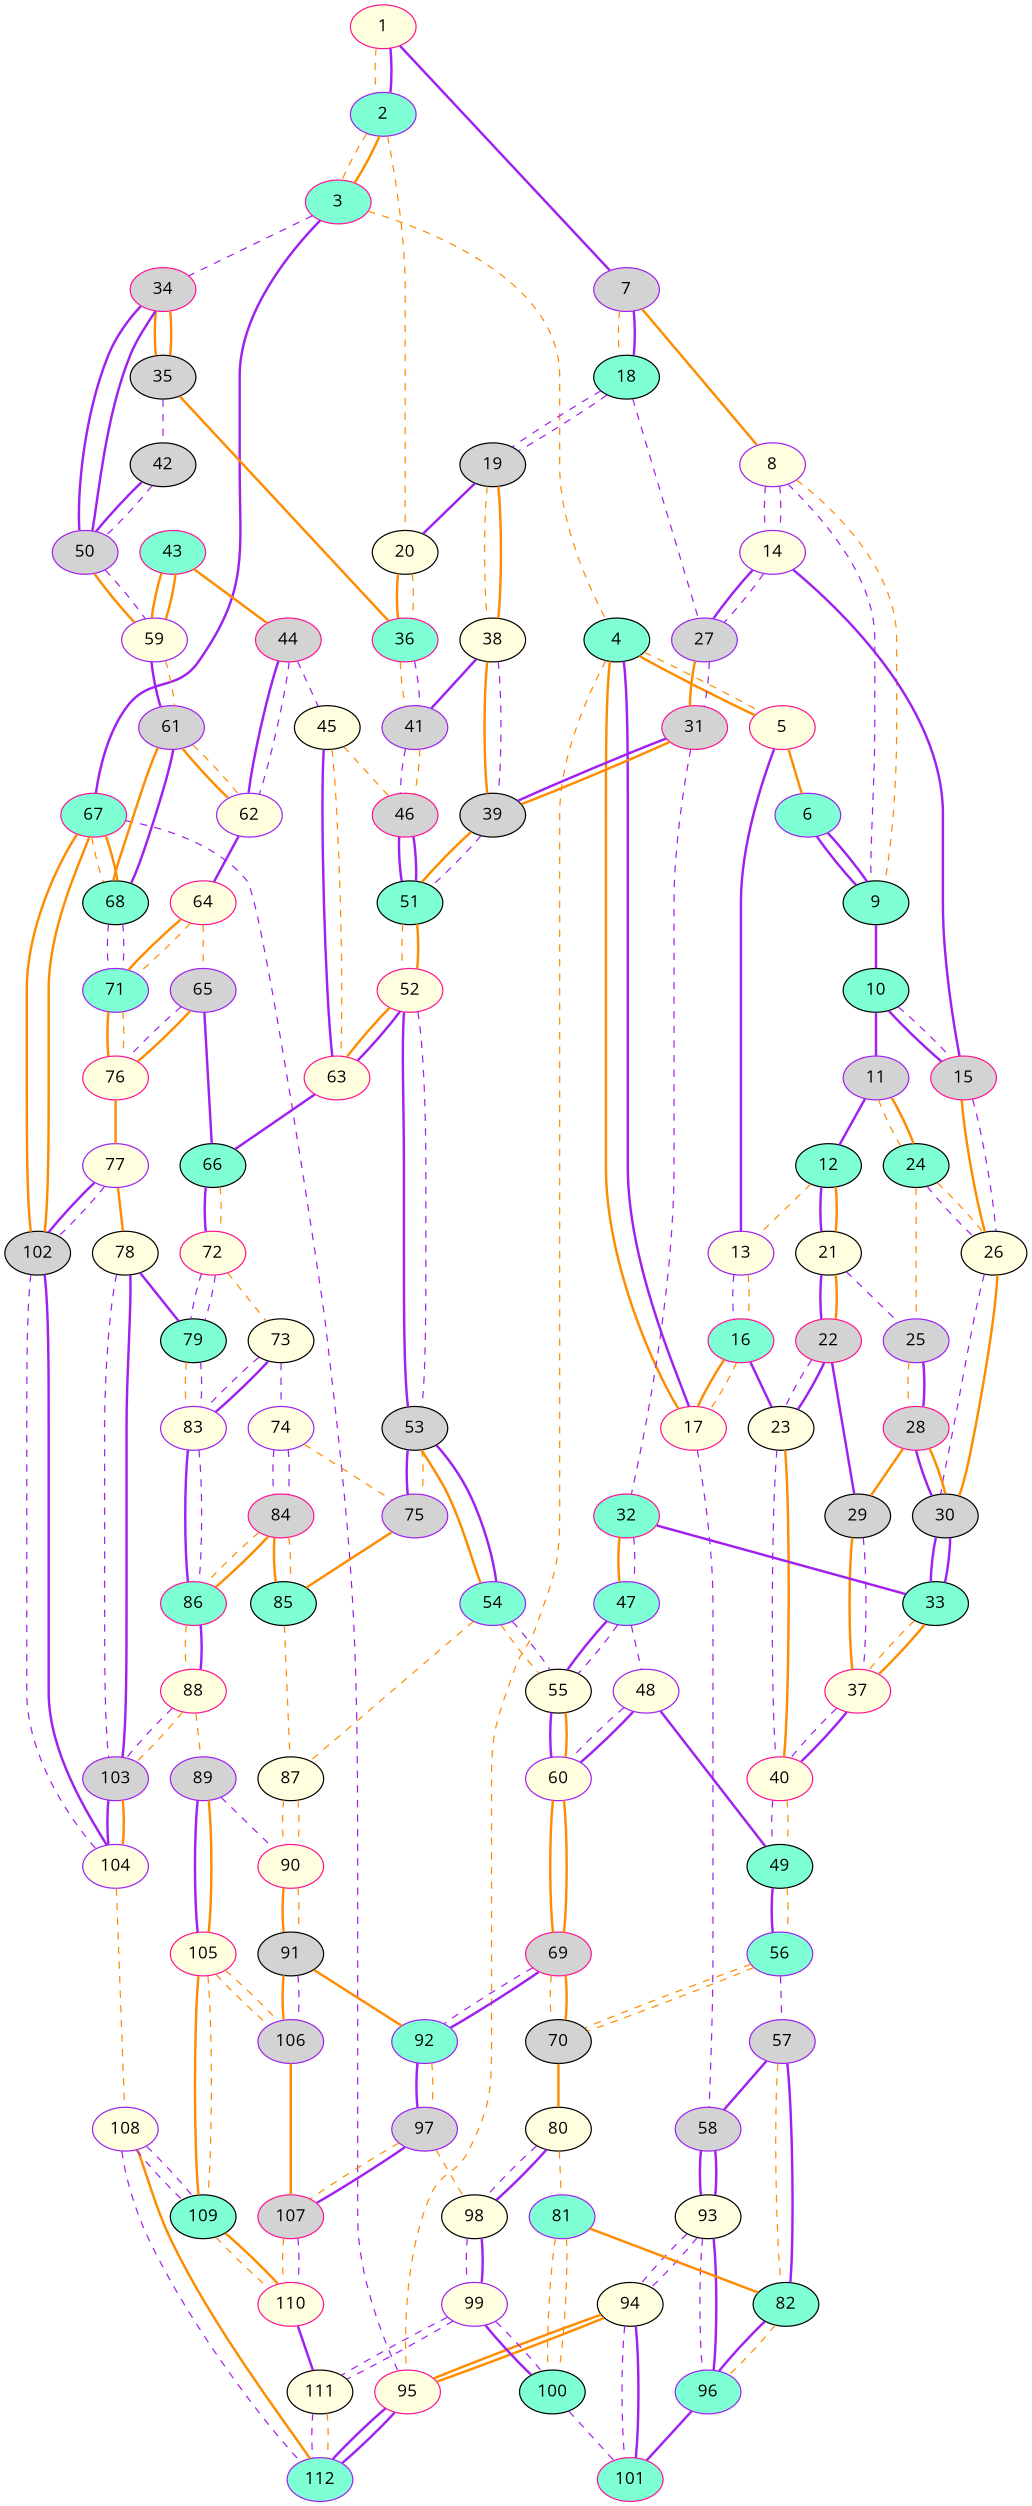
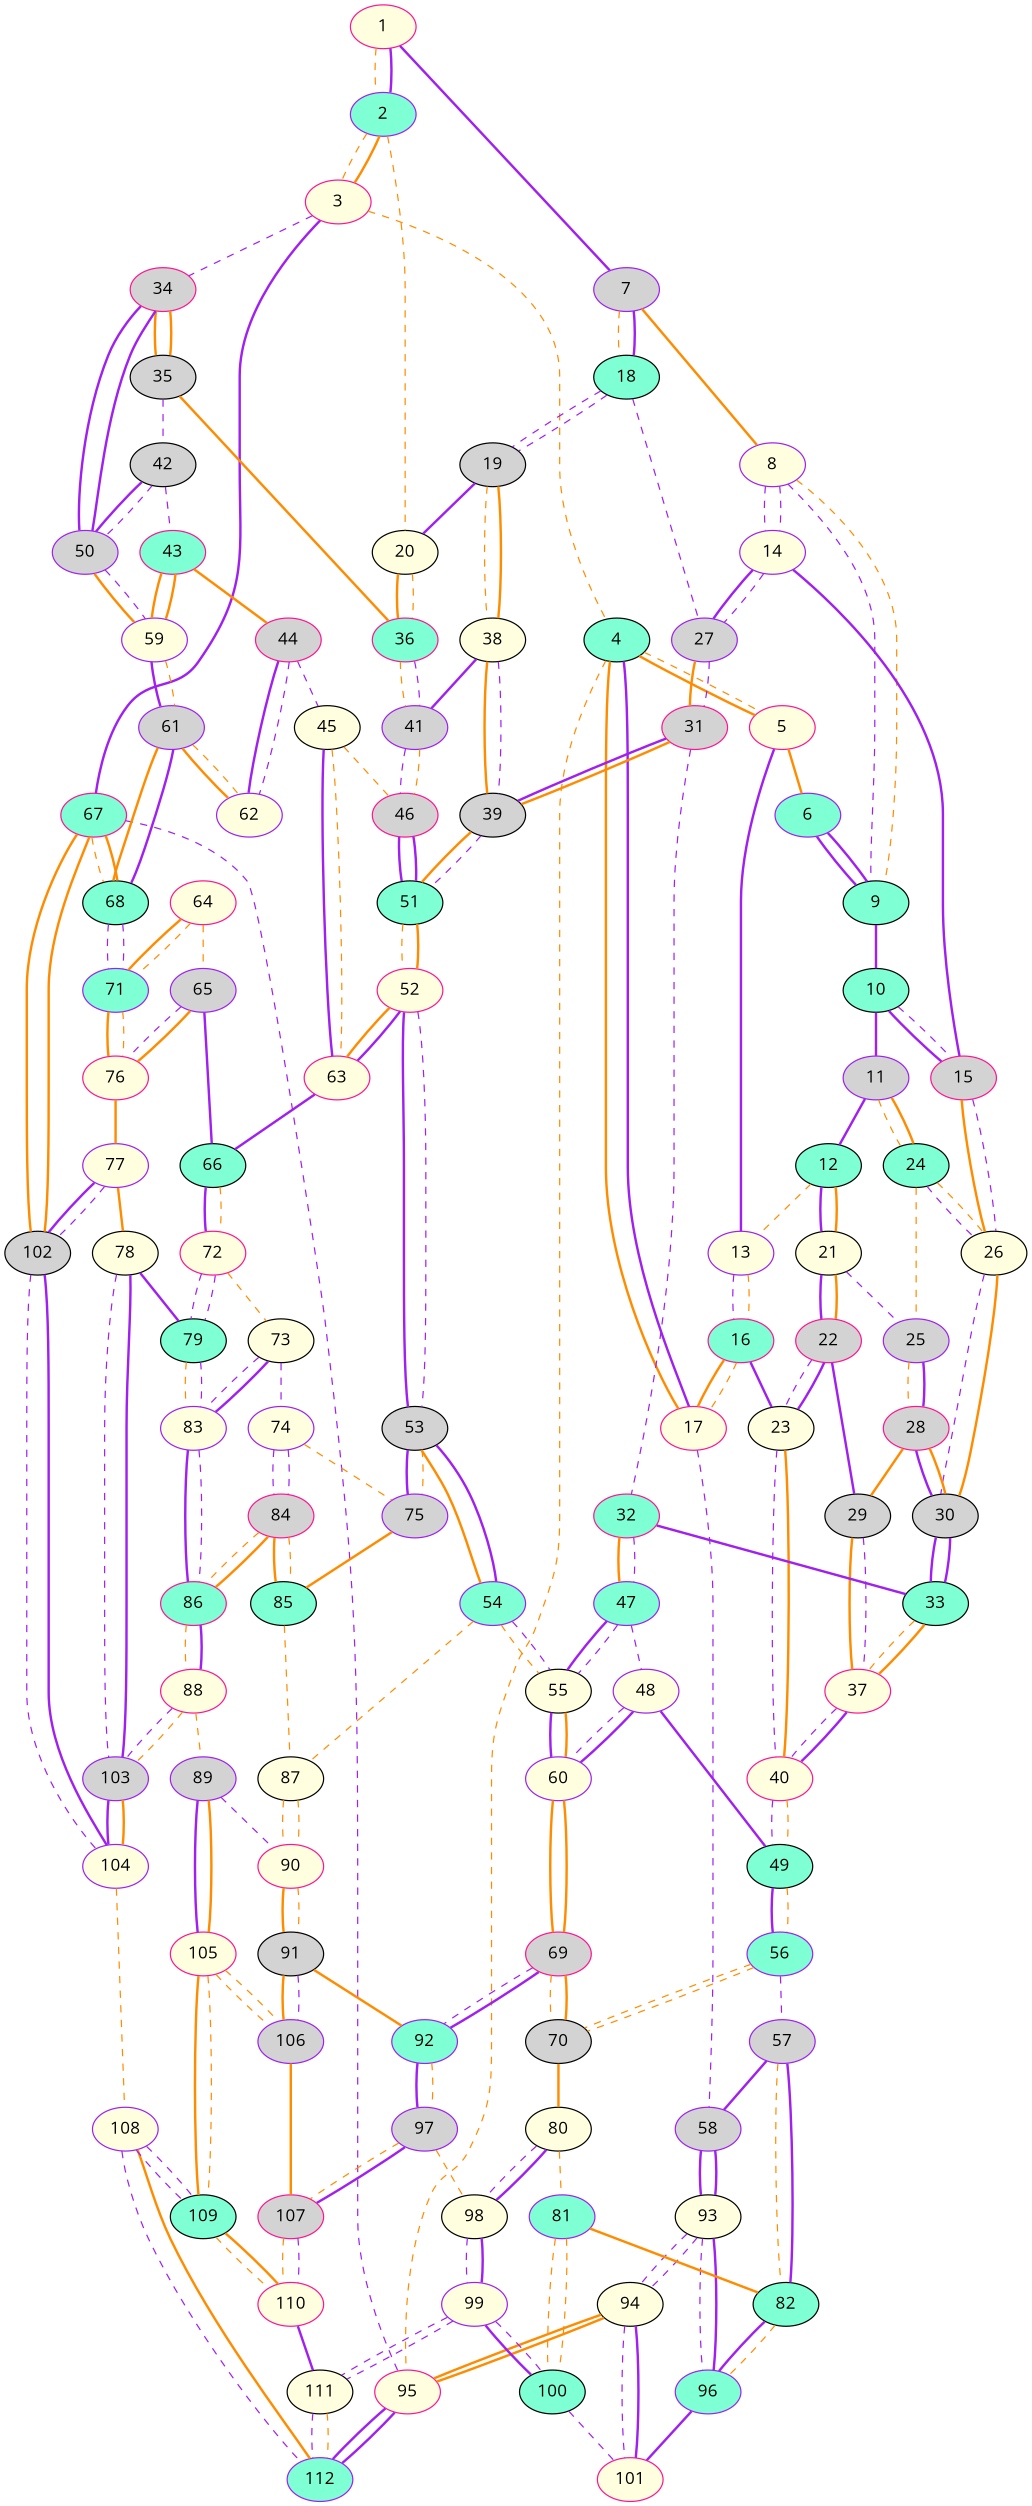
node "3": fillcolor aquamarine -> lightyellow
edge "42" -- "43": added
edge "62" -- "64": removed
node "101": fillcolor aquamarine -> lightyellow
